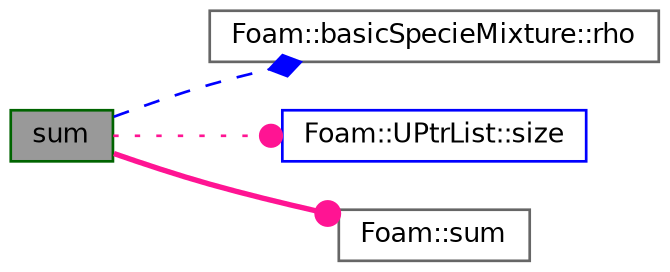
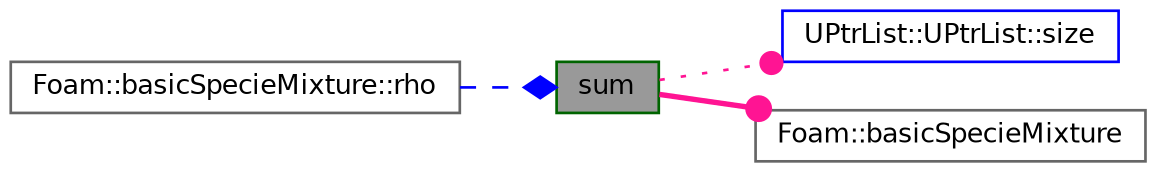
edge "sum" -> "Foam::basicSpecieMixture::rho": reversed
node "Foam::UPtrList::size": label "Foam::UPtrList::size" -> "UPtrList::UPtrList::size"
node "Foam::sum": label "Foam::sum" -> "Foam::basicSpecieMixture"
